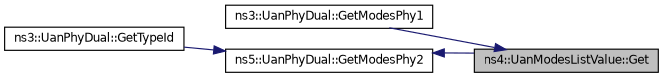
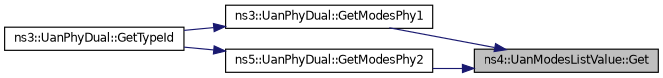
edge "ns3::UanPhyDual::GetTypeId" -> "ns3::UanPhyDual::GetModesPhy1": added
edge "ns4::UanModesListValue::Get" -> "ns5::UanPhyDual::GetModesPhy2": reversed
